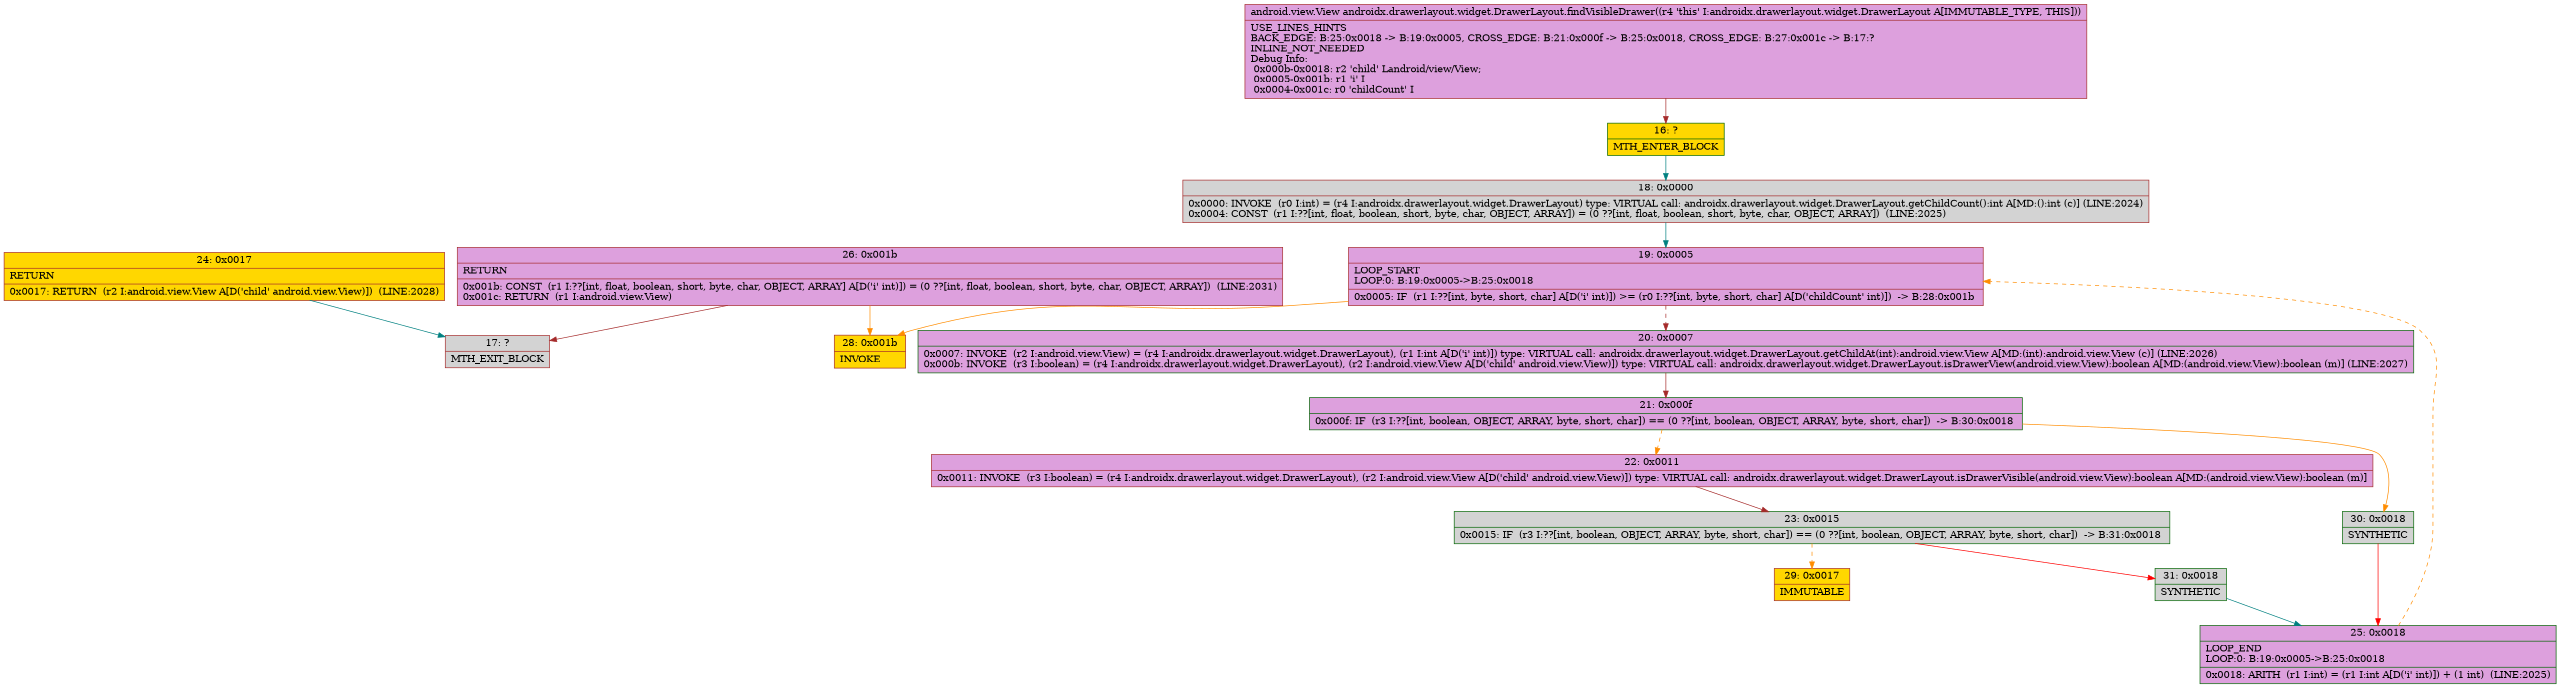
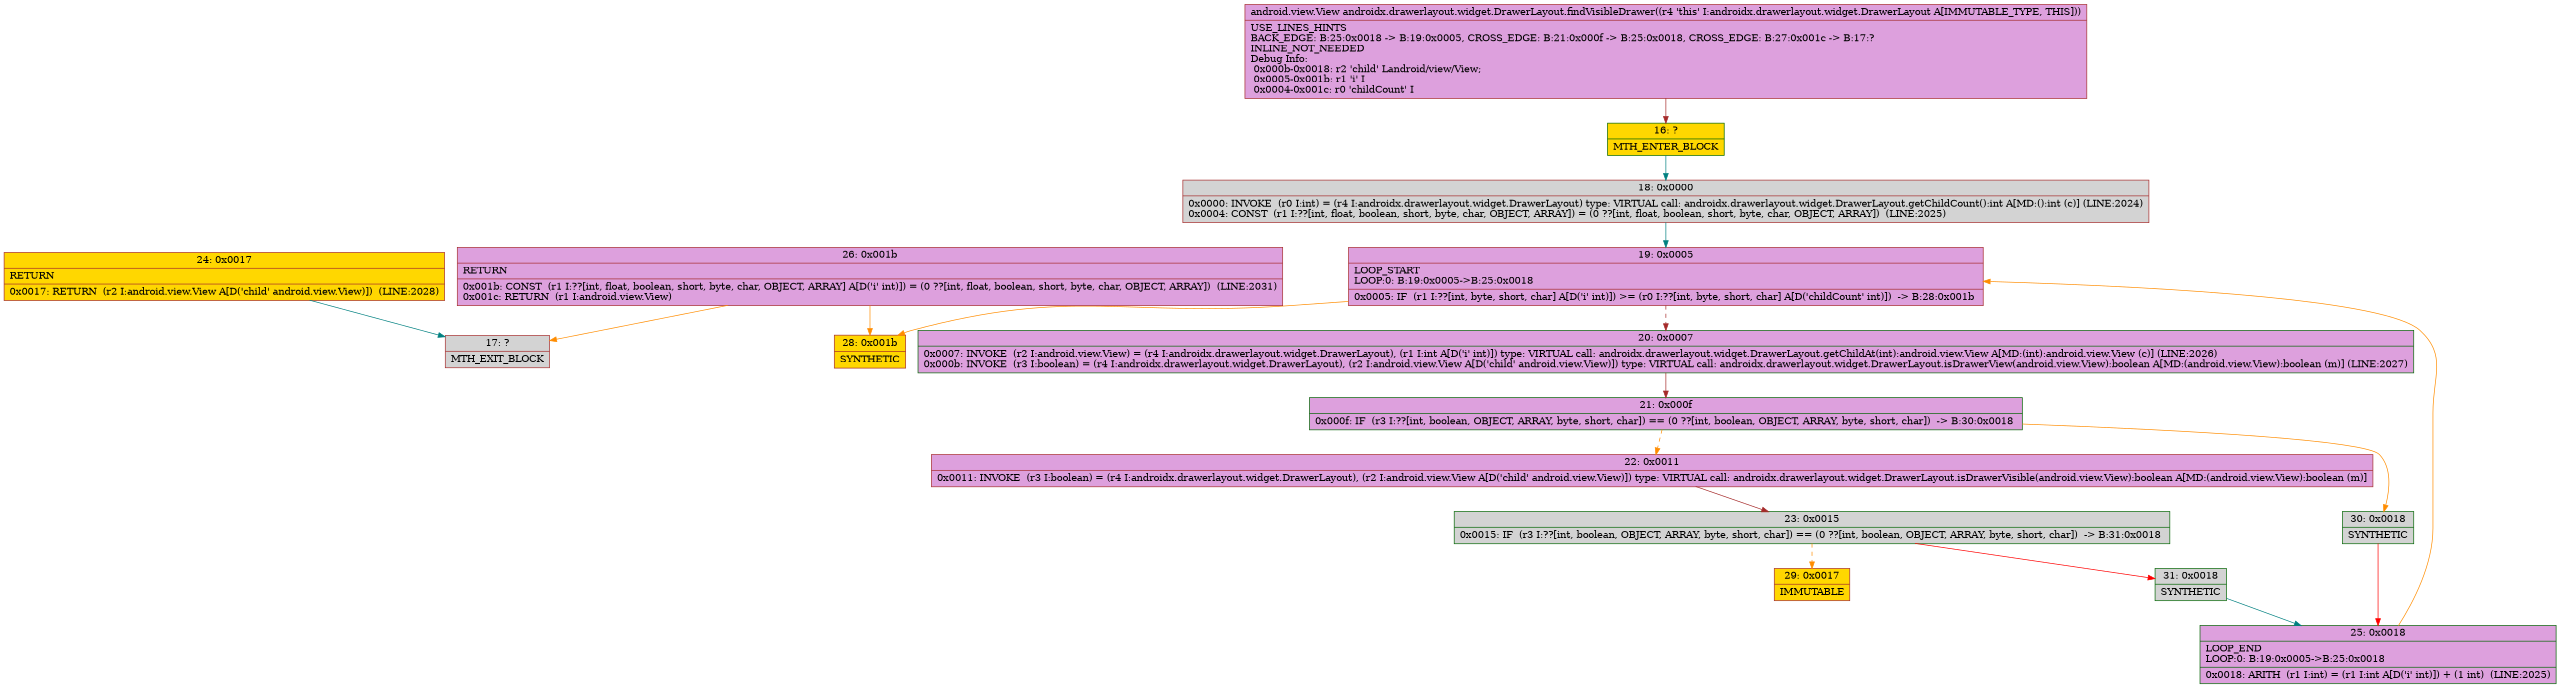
edge "25: 0x0018" -> "19: 0x0005": style dashed -> solid
edge "26: 0x001b" -> "17: ?": color brown -> darkorange
node "28: 0x001b": text "INVOKE" -> "SYNTHETIC"
